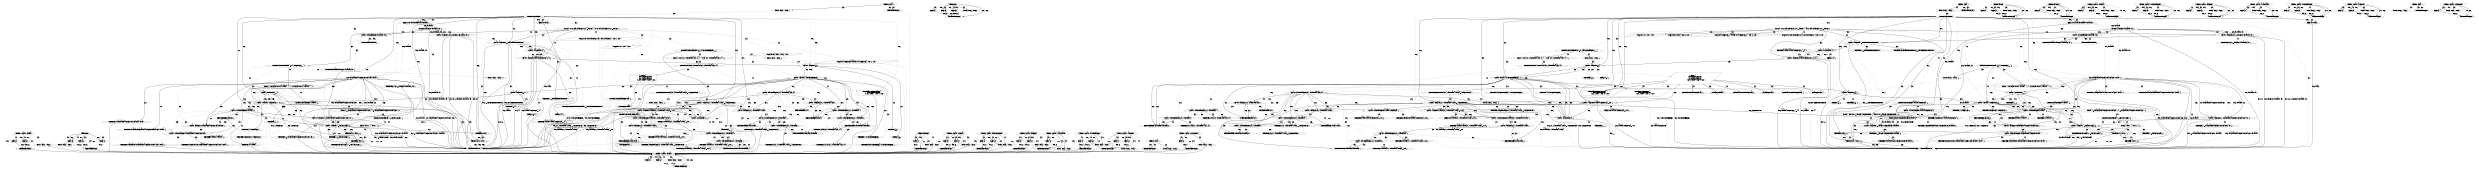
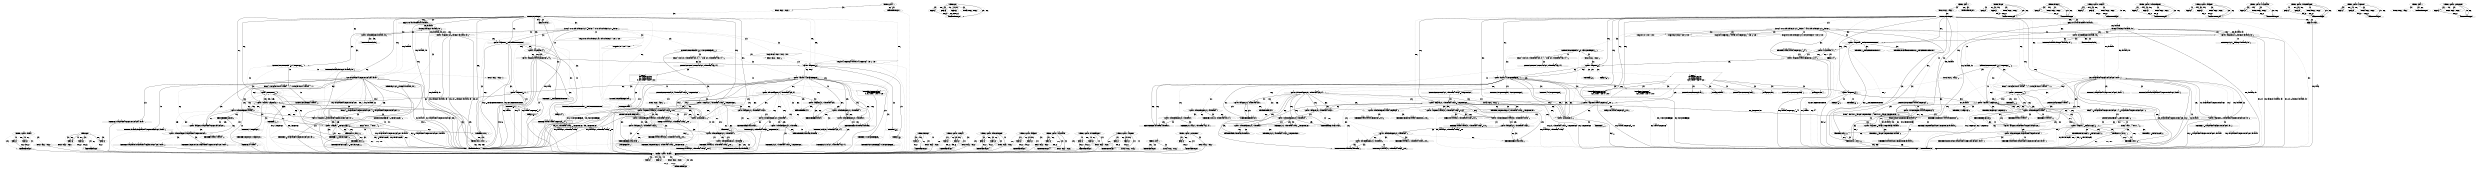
edge "(IDENTIFIER,r,r = hid_open(SUB_API_NOTSET, dev_handle))" -> "(IDENTIFIER,dev_handle,hid_open(SUB_API_NOTSET, dev_handle))": now "(hid_open,hid_open(SUB_API_NOTSET, dev_handle))" -> "(IDENTIFIER,dev_handle,hid_open(SUB_API_NOTSET, dev_handle))"
